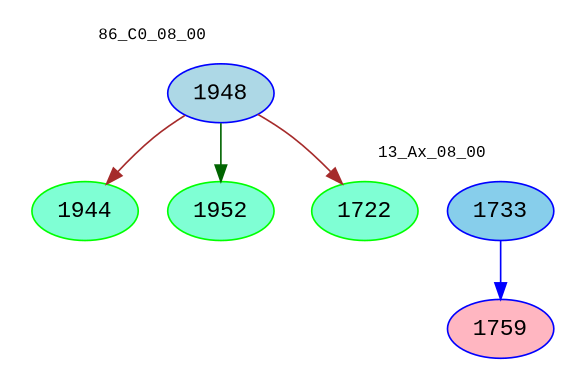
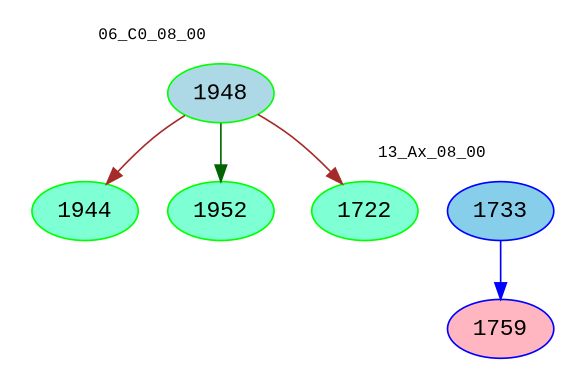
cluster "86_C0_08_00": label "86_C0_08_00" -> "06_C0_08_00"
node "1948": color blue -> green
